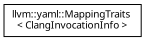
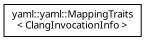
node "llvm::yaml::MappingTraits < ClangInvocationInfo >": label "llvm::yaml::MappingTraits < ClangInvocationInfo >" -> "yaml::yaml::MappingTraits < ClangInvocationInfo >"
